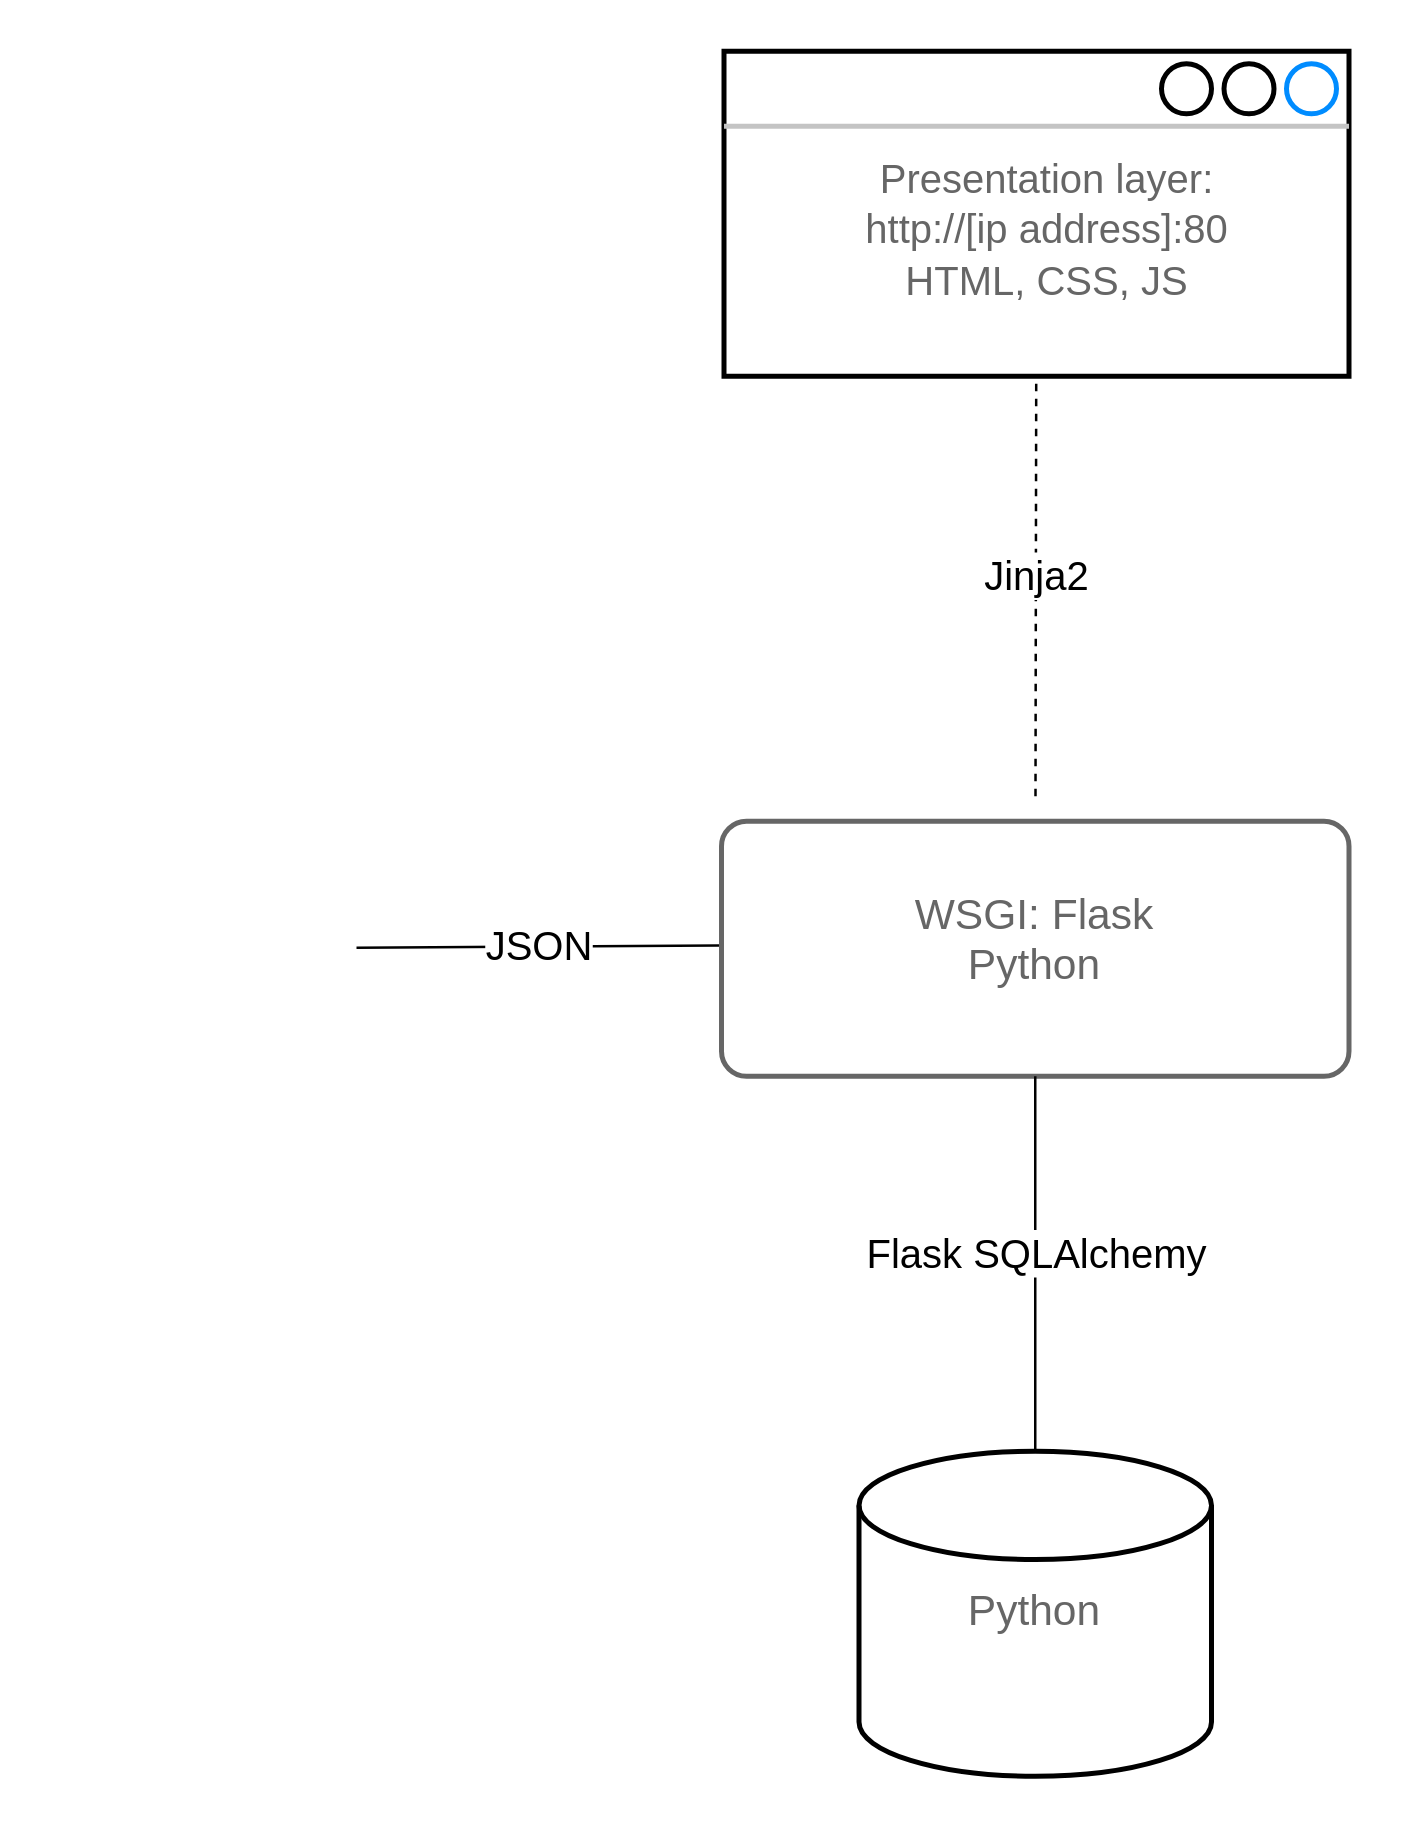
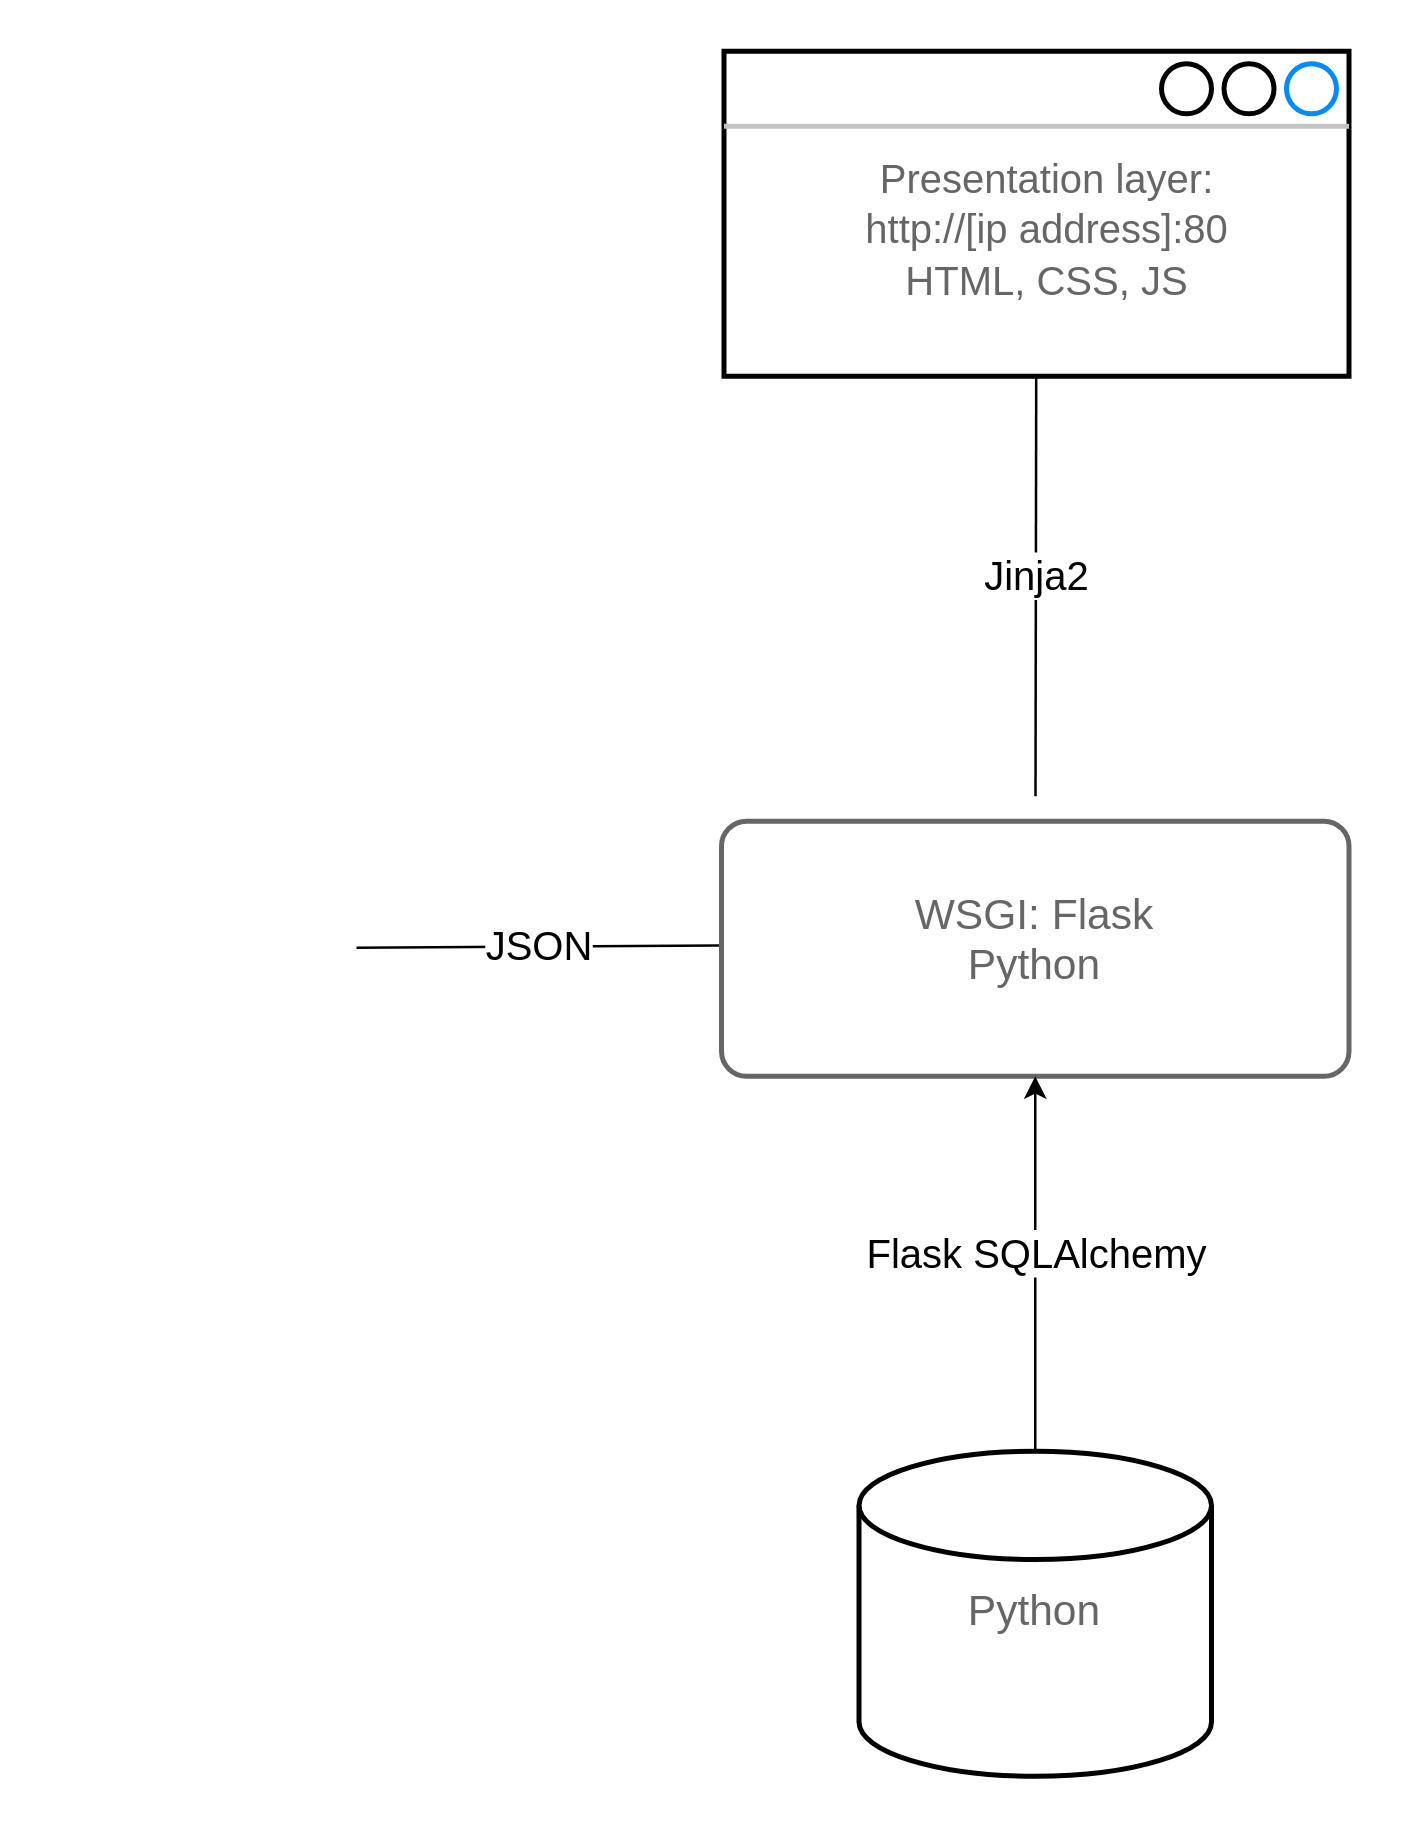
edge "Presentation layer: http://[ip address]:80 HTML, CSS, JS" -- "WSGI: Flask Python": style dashed -> solid
edge "WSGI: Flask Python" -- "Python": arrowhead none -> classic
